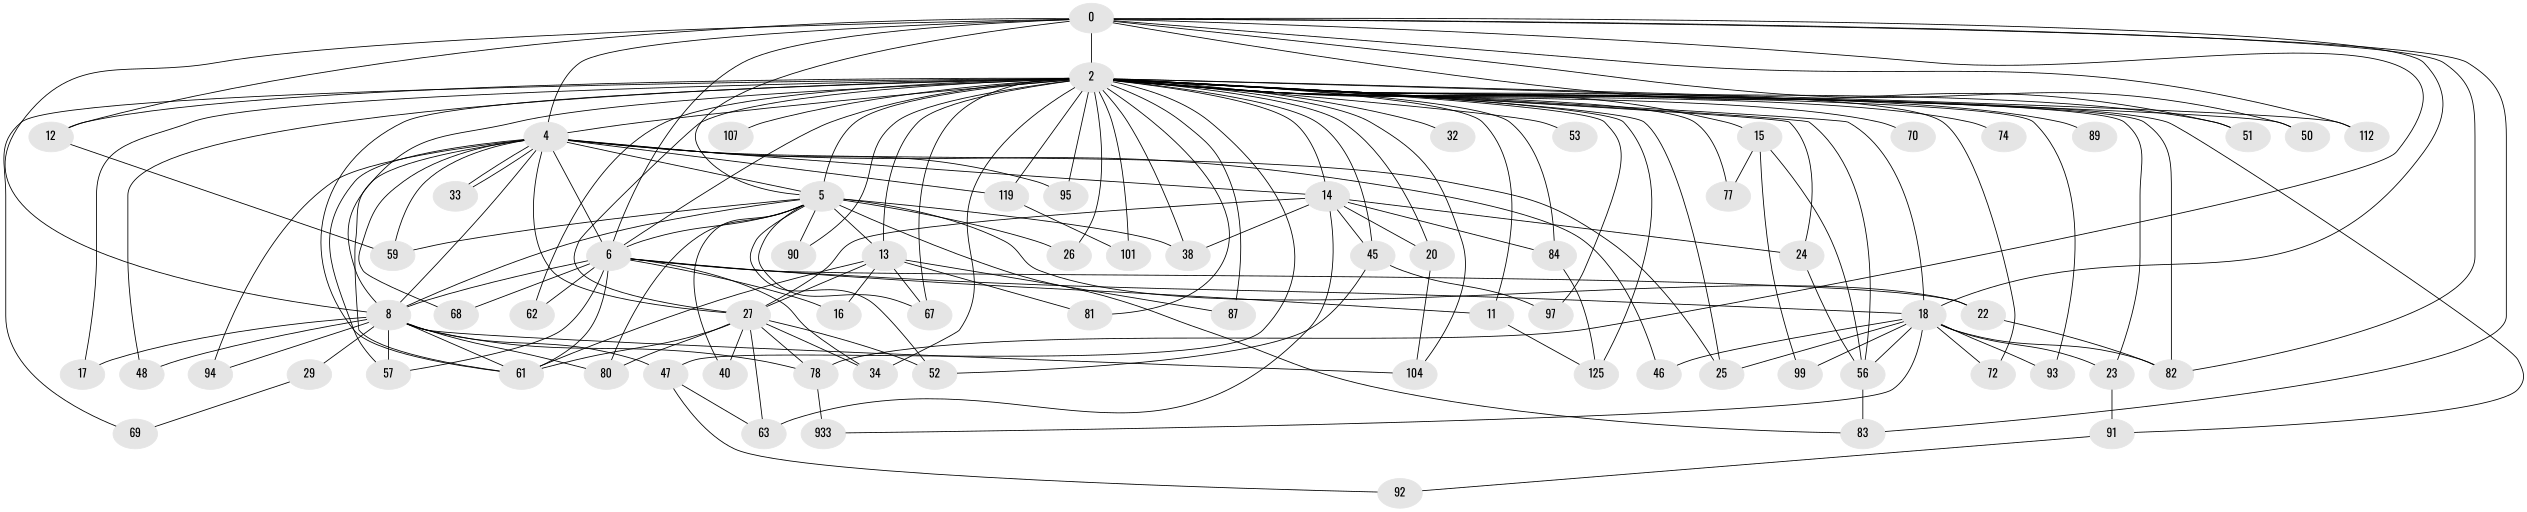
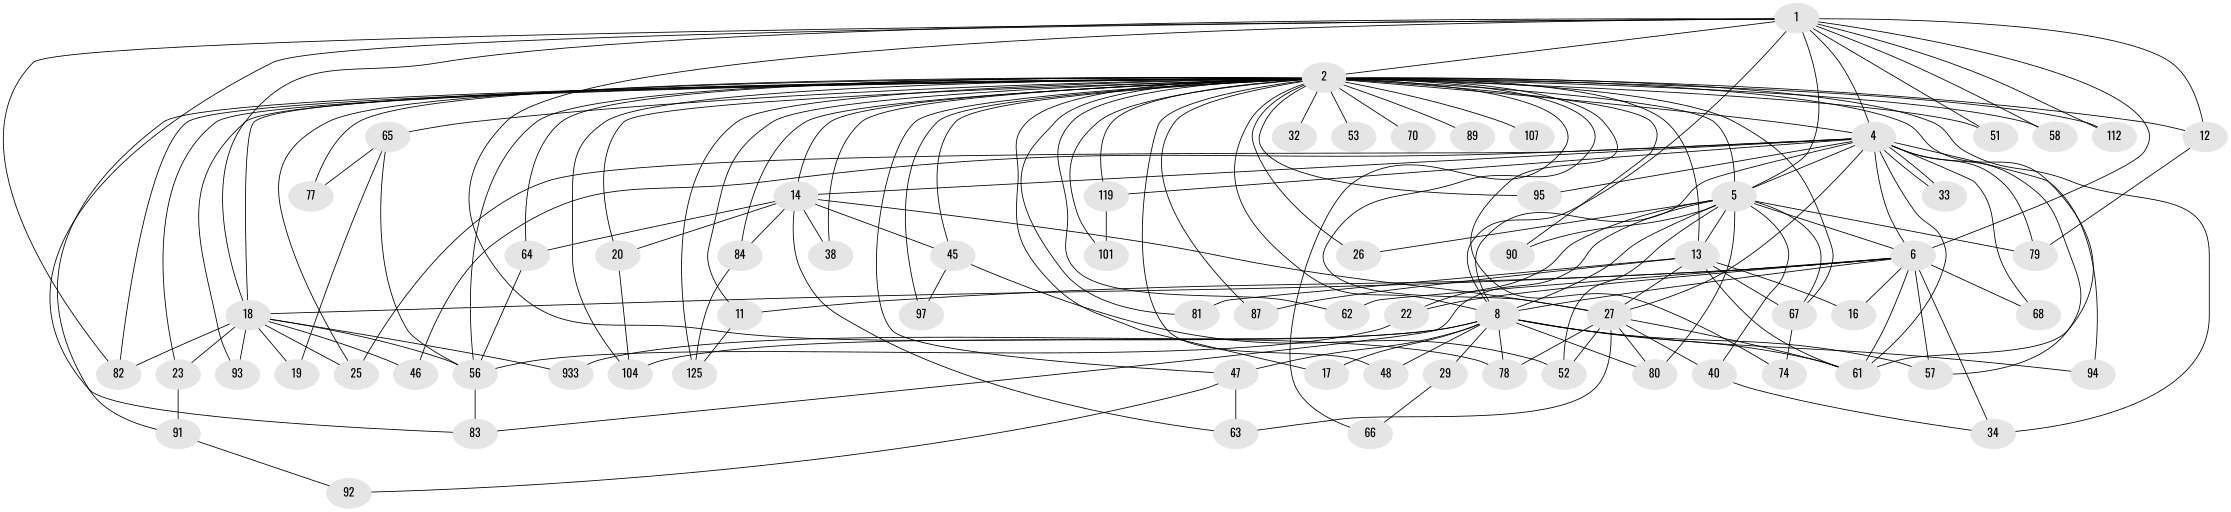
node "0": label "0" -> "1"
edge "2" -- "6": removed
node "15": label "15" -> "65"
node "50": label "50" -> "58"
edge "5" -- "38": removed
node "59": label "59" -> "79"
node "24": label "24" -> "64"
edge "67" -- "74": added
edge "22" -- "82": now "22" -- "56"
edge "27" -- "34": now "40" -- "34"
node "99": label "99" -> "19"
node "72": removed
edge "78" -- "933": now "8" -- "933"
node "69": label "69" -> "66"
